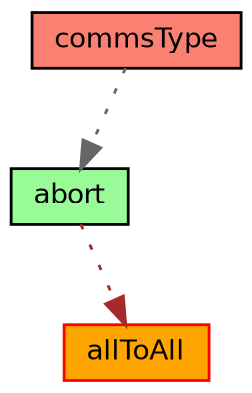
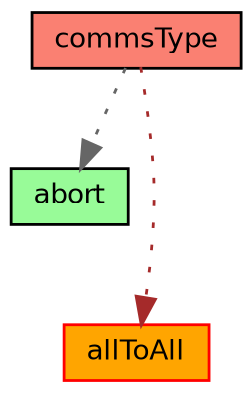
edge "abort" -> "allToAll": now "commsType" -> "allToAll"
